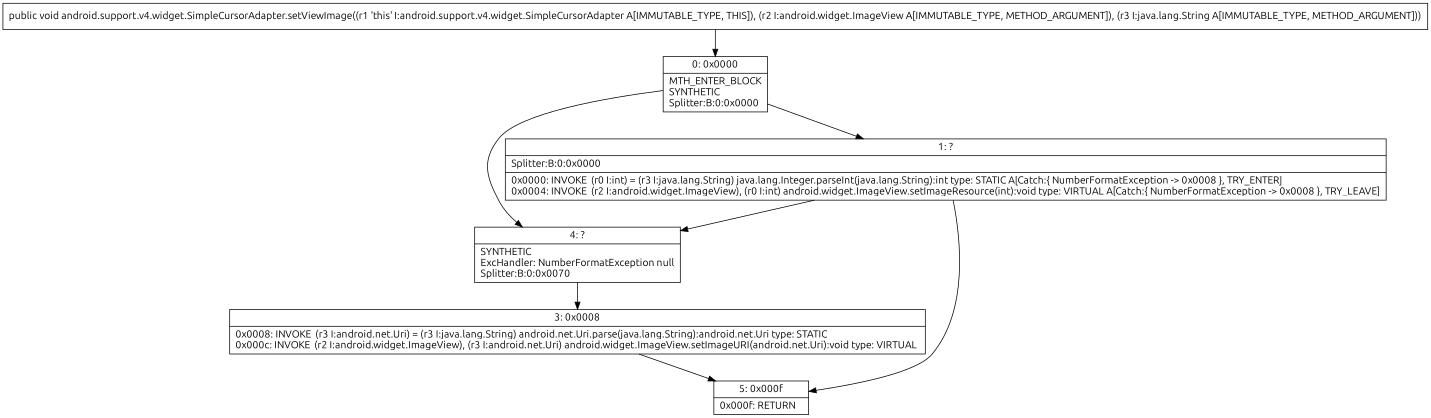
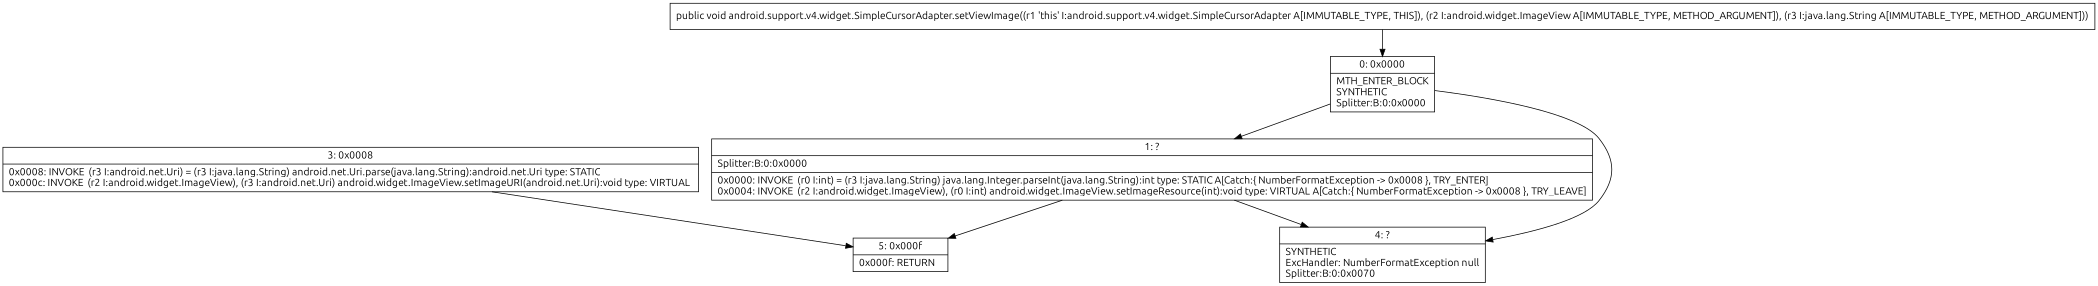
edge "4: ?" -> "3: 0x0008": removed
